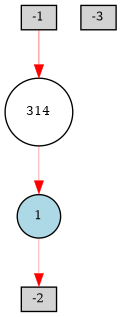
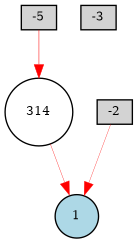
node "-1": label "-1" -> "-5"
edge "1" -> "-2": reversed
